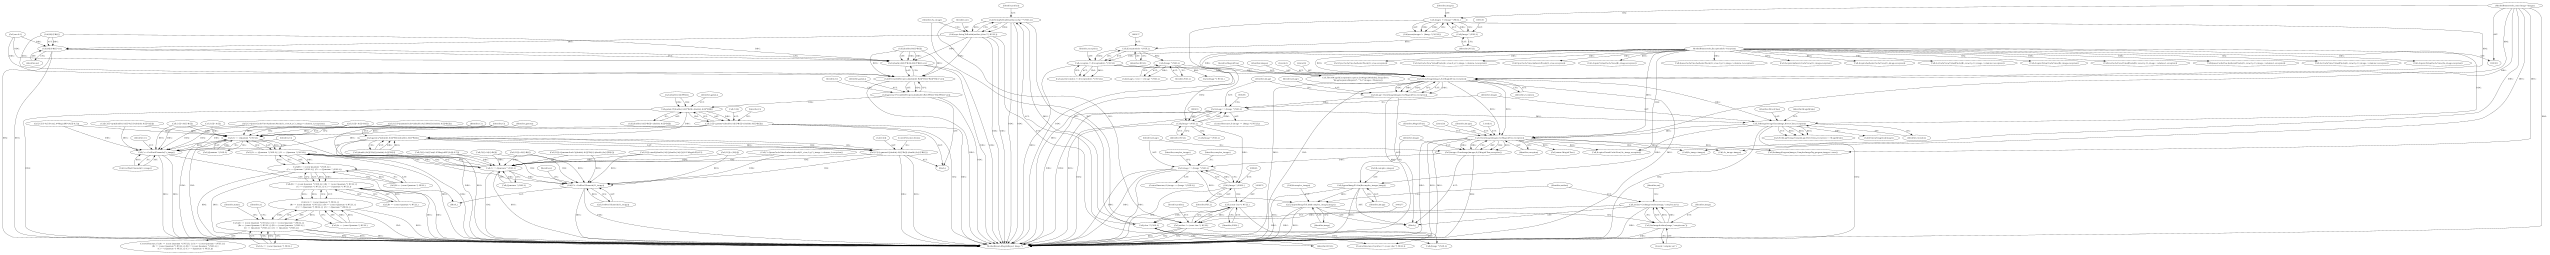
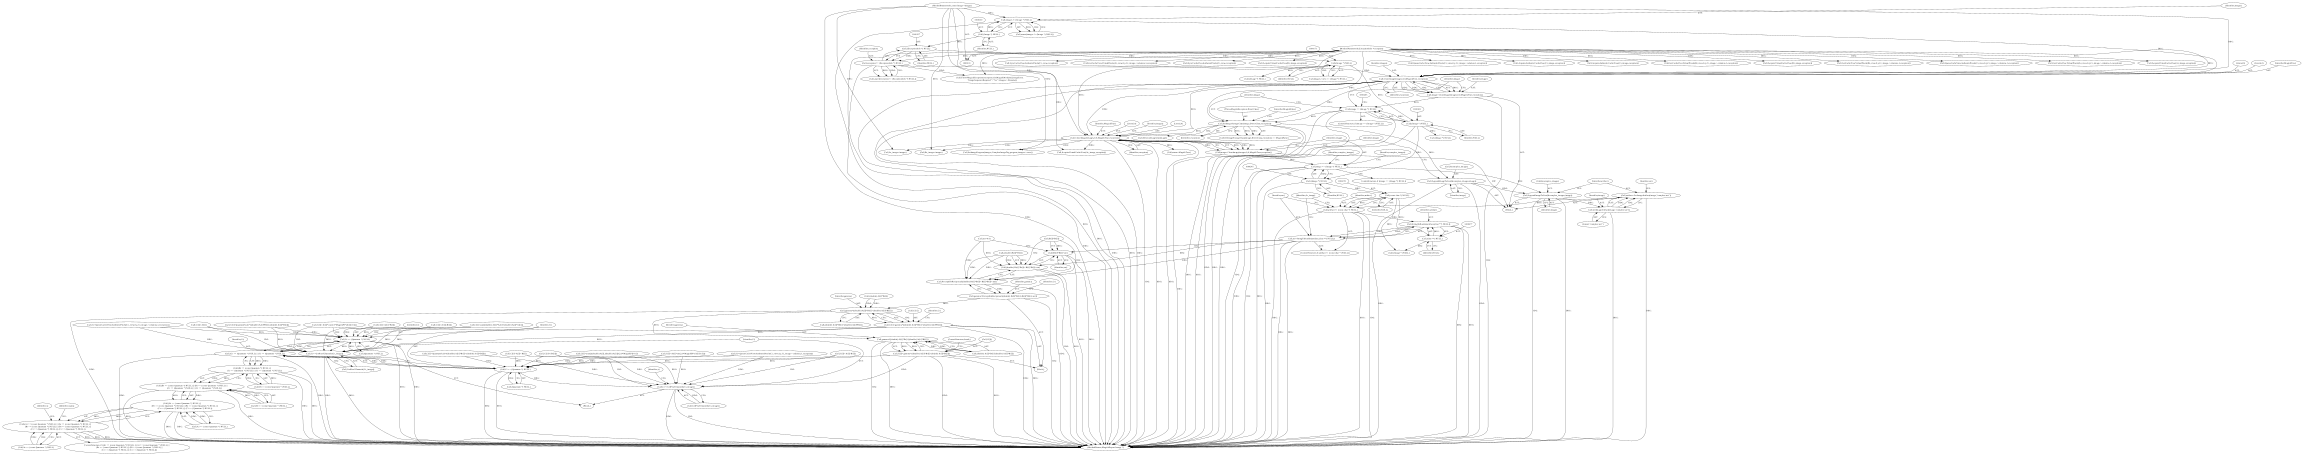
node "(Call,sqrt=StringToDouble(artifact,(char **) NULL))": label "(Call,sqrt=StringToDouble(artifact,(char **) NULL))" -> "(Call,snr=StringToDouble(artifact,(char **) NULL))"
node "1000171": added
node "(Identifier,DirectClass)": label "(Identifier,DirectClass)" -> "(ThrowMagickException,DirectClass)"
edge "(Call,artifact != (const char *) NULL)" -> "(Call,StringToDouble(artifact,(char **) NULL))": added, label "DDG:"
